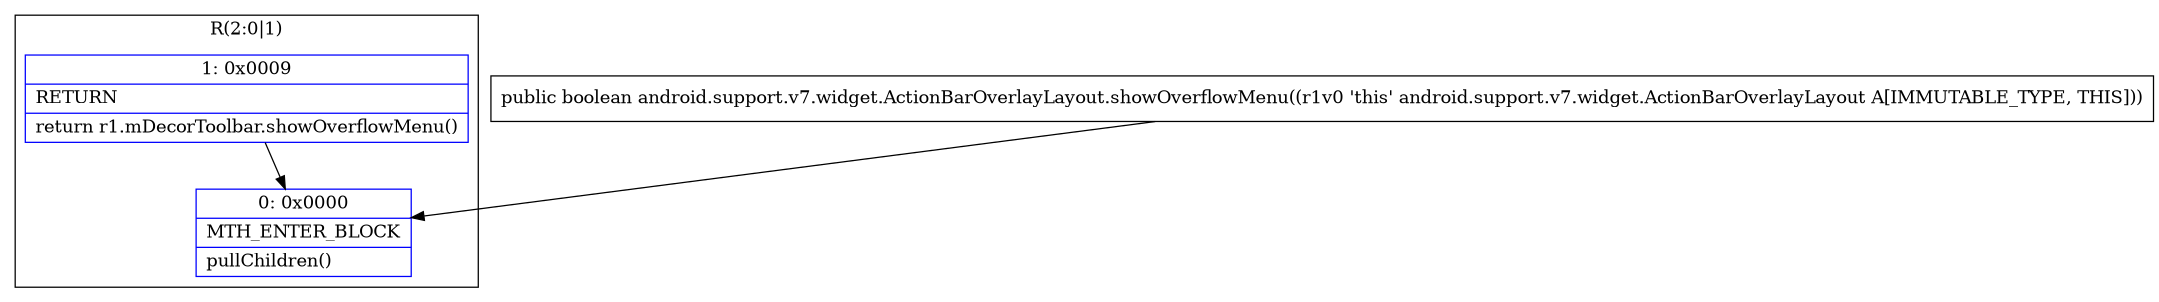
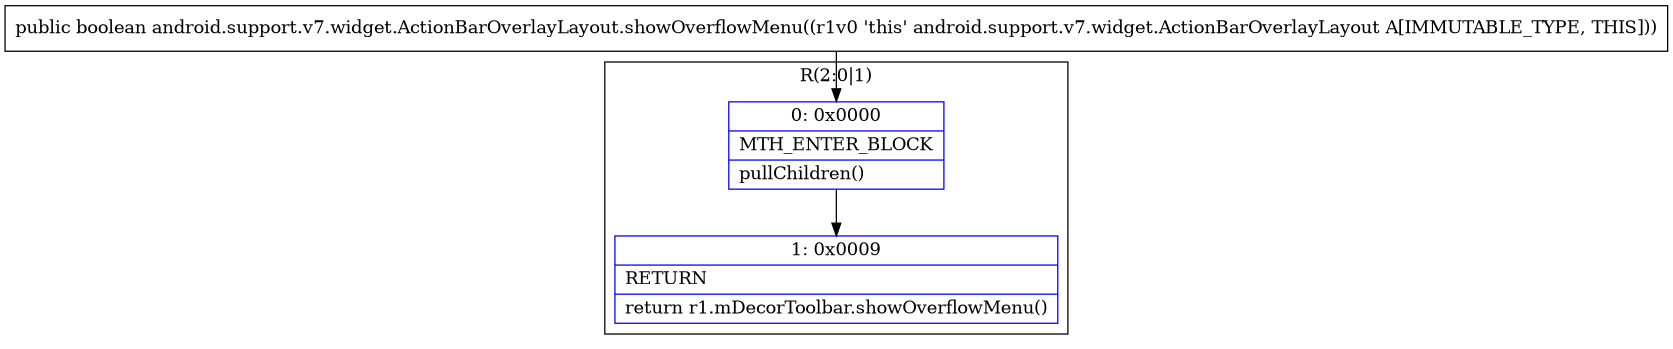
edge "1: 0x0009" -> "0: 0x0000": reversed
